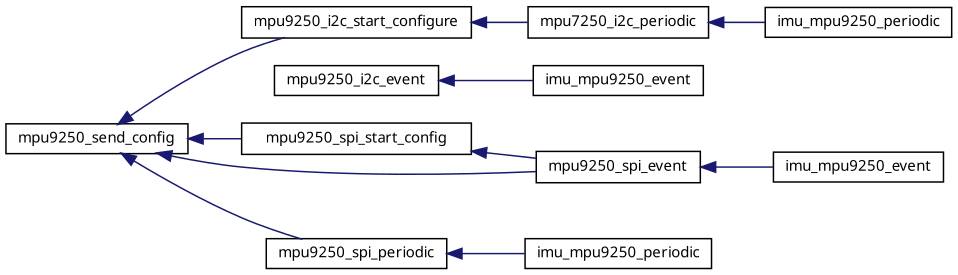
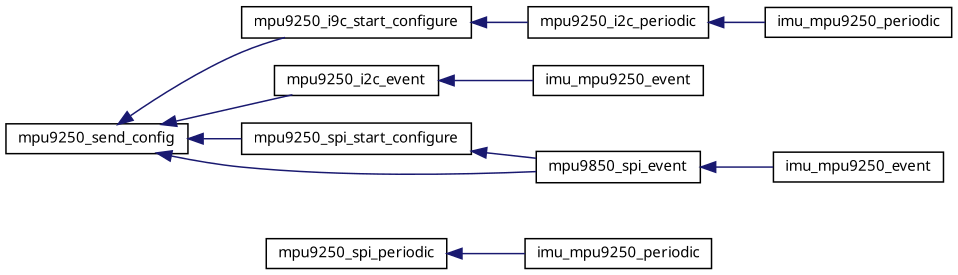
node "mpu9250_i2c_start_configure": label "mpu9250_i2c_start_configure" -> "mpu9250_i9c_start_configure"
node "mpu7250_i2c_periodic": label "mpu7250_i2c_periodic" -> "mpu9250_i2c_periodic"
node "mpu9250_spi_start_config": label "mpu9250_spi_start_config" -> "mpu9250_spi_start_configure"
node "mpu9250_spi_event": label "mpu9250_spi_event" -> "mpu9850_spi_event"
edge "mpu9250_spi_periodic" -> "mpu9250_send_config": now "mpu9250_i2c_event" -> "mpu9250_send_config"
